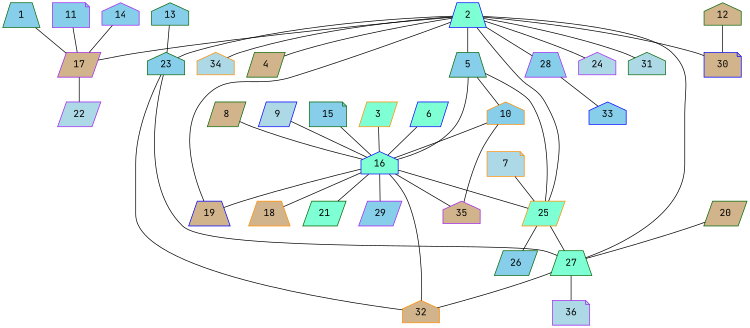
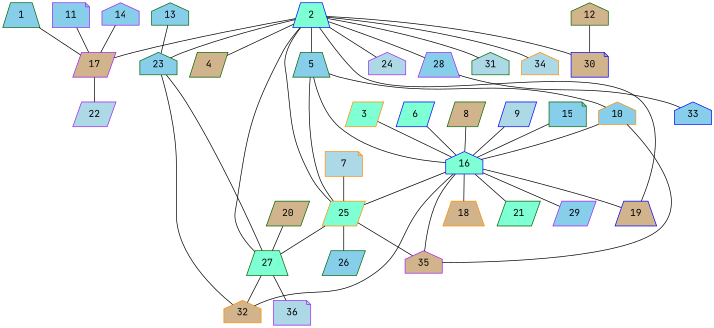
edge "25" -- "35": added
